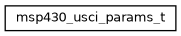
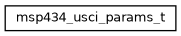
node "msp430_usci_params_t": label "msp430_usci_params_t" -> "msp434_usci_params_t"
